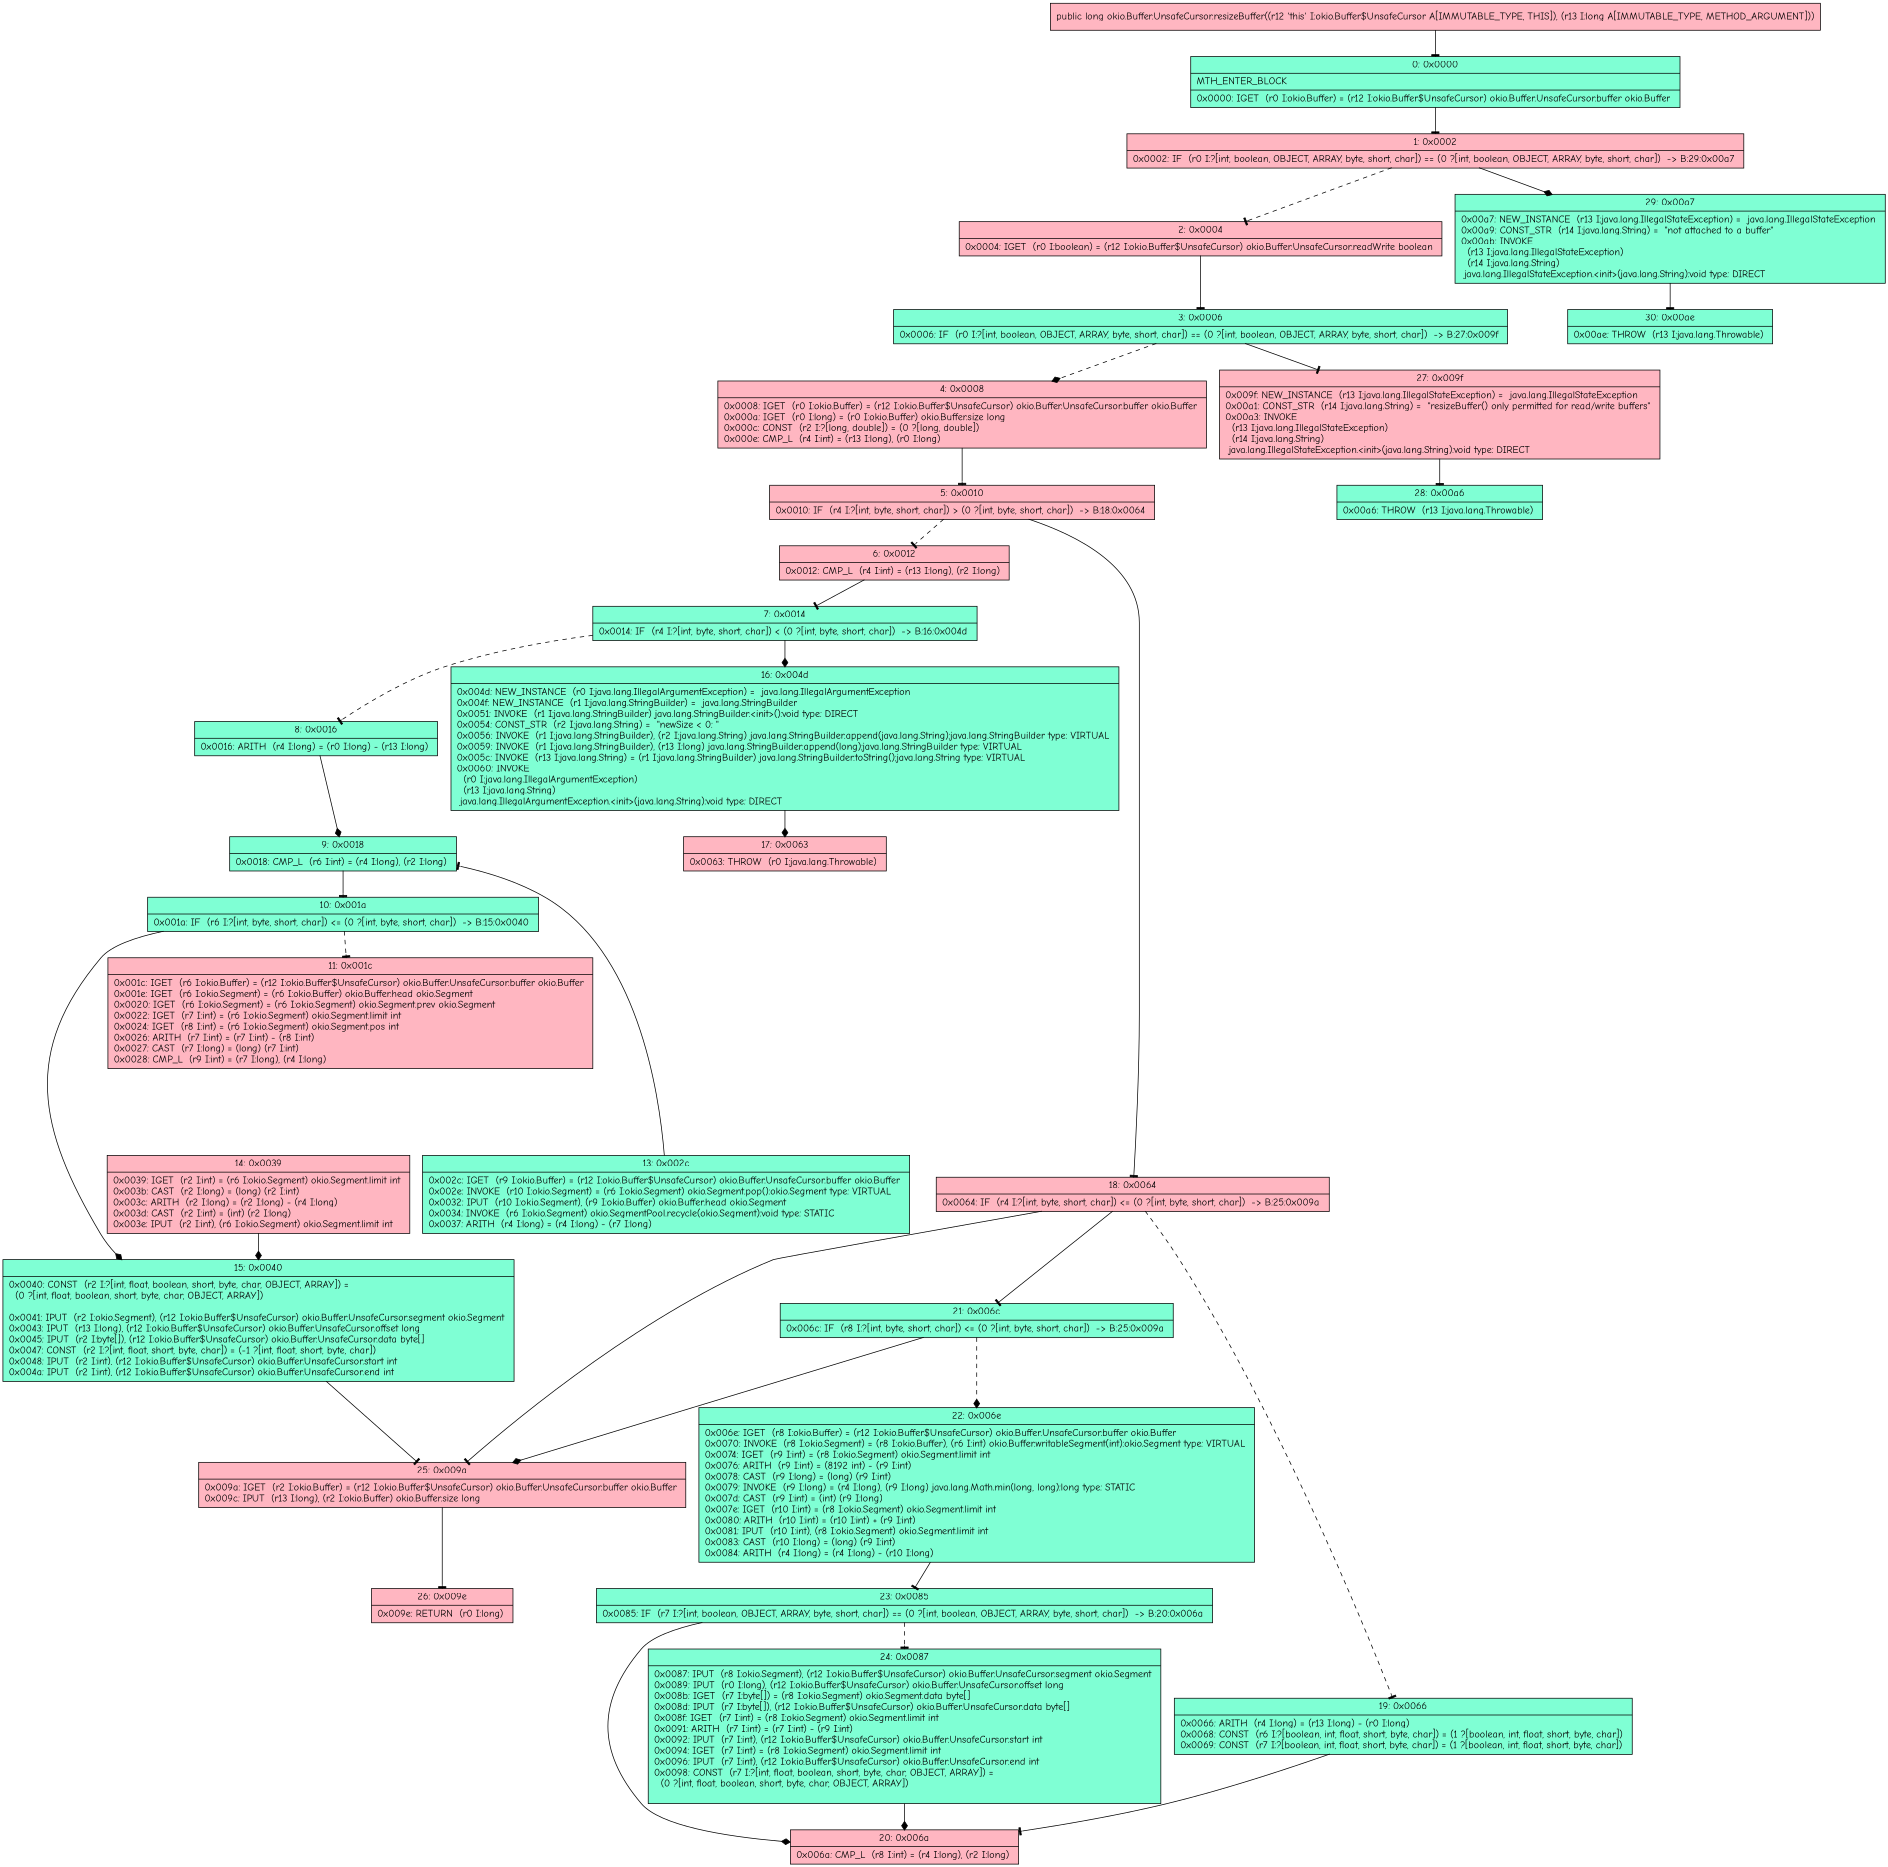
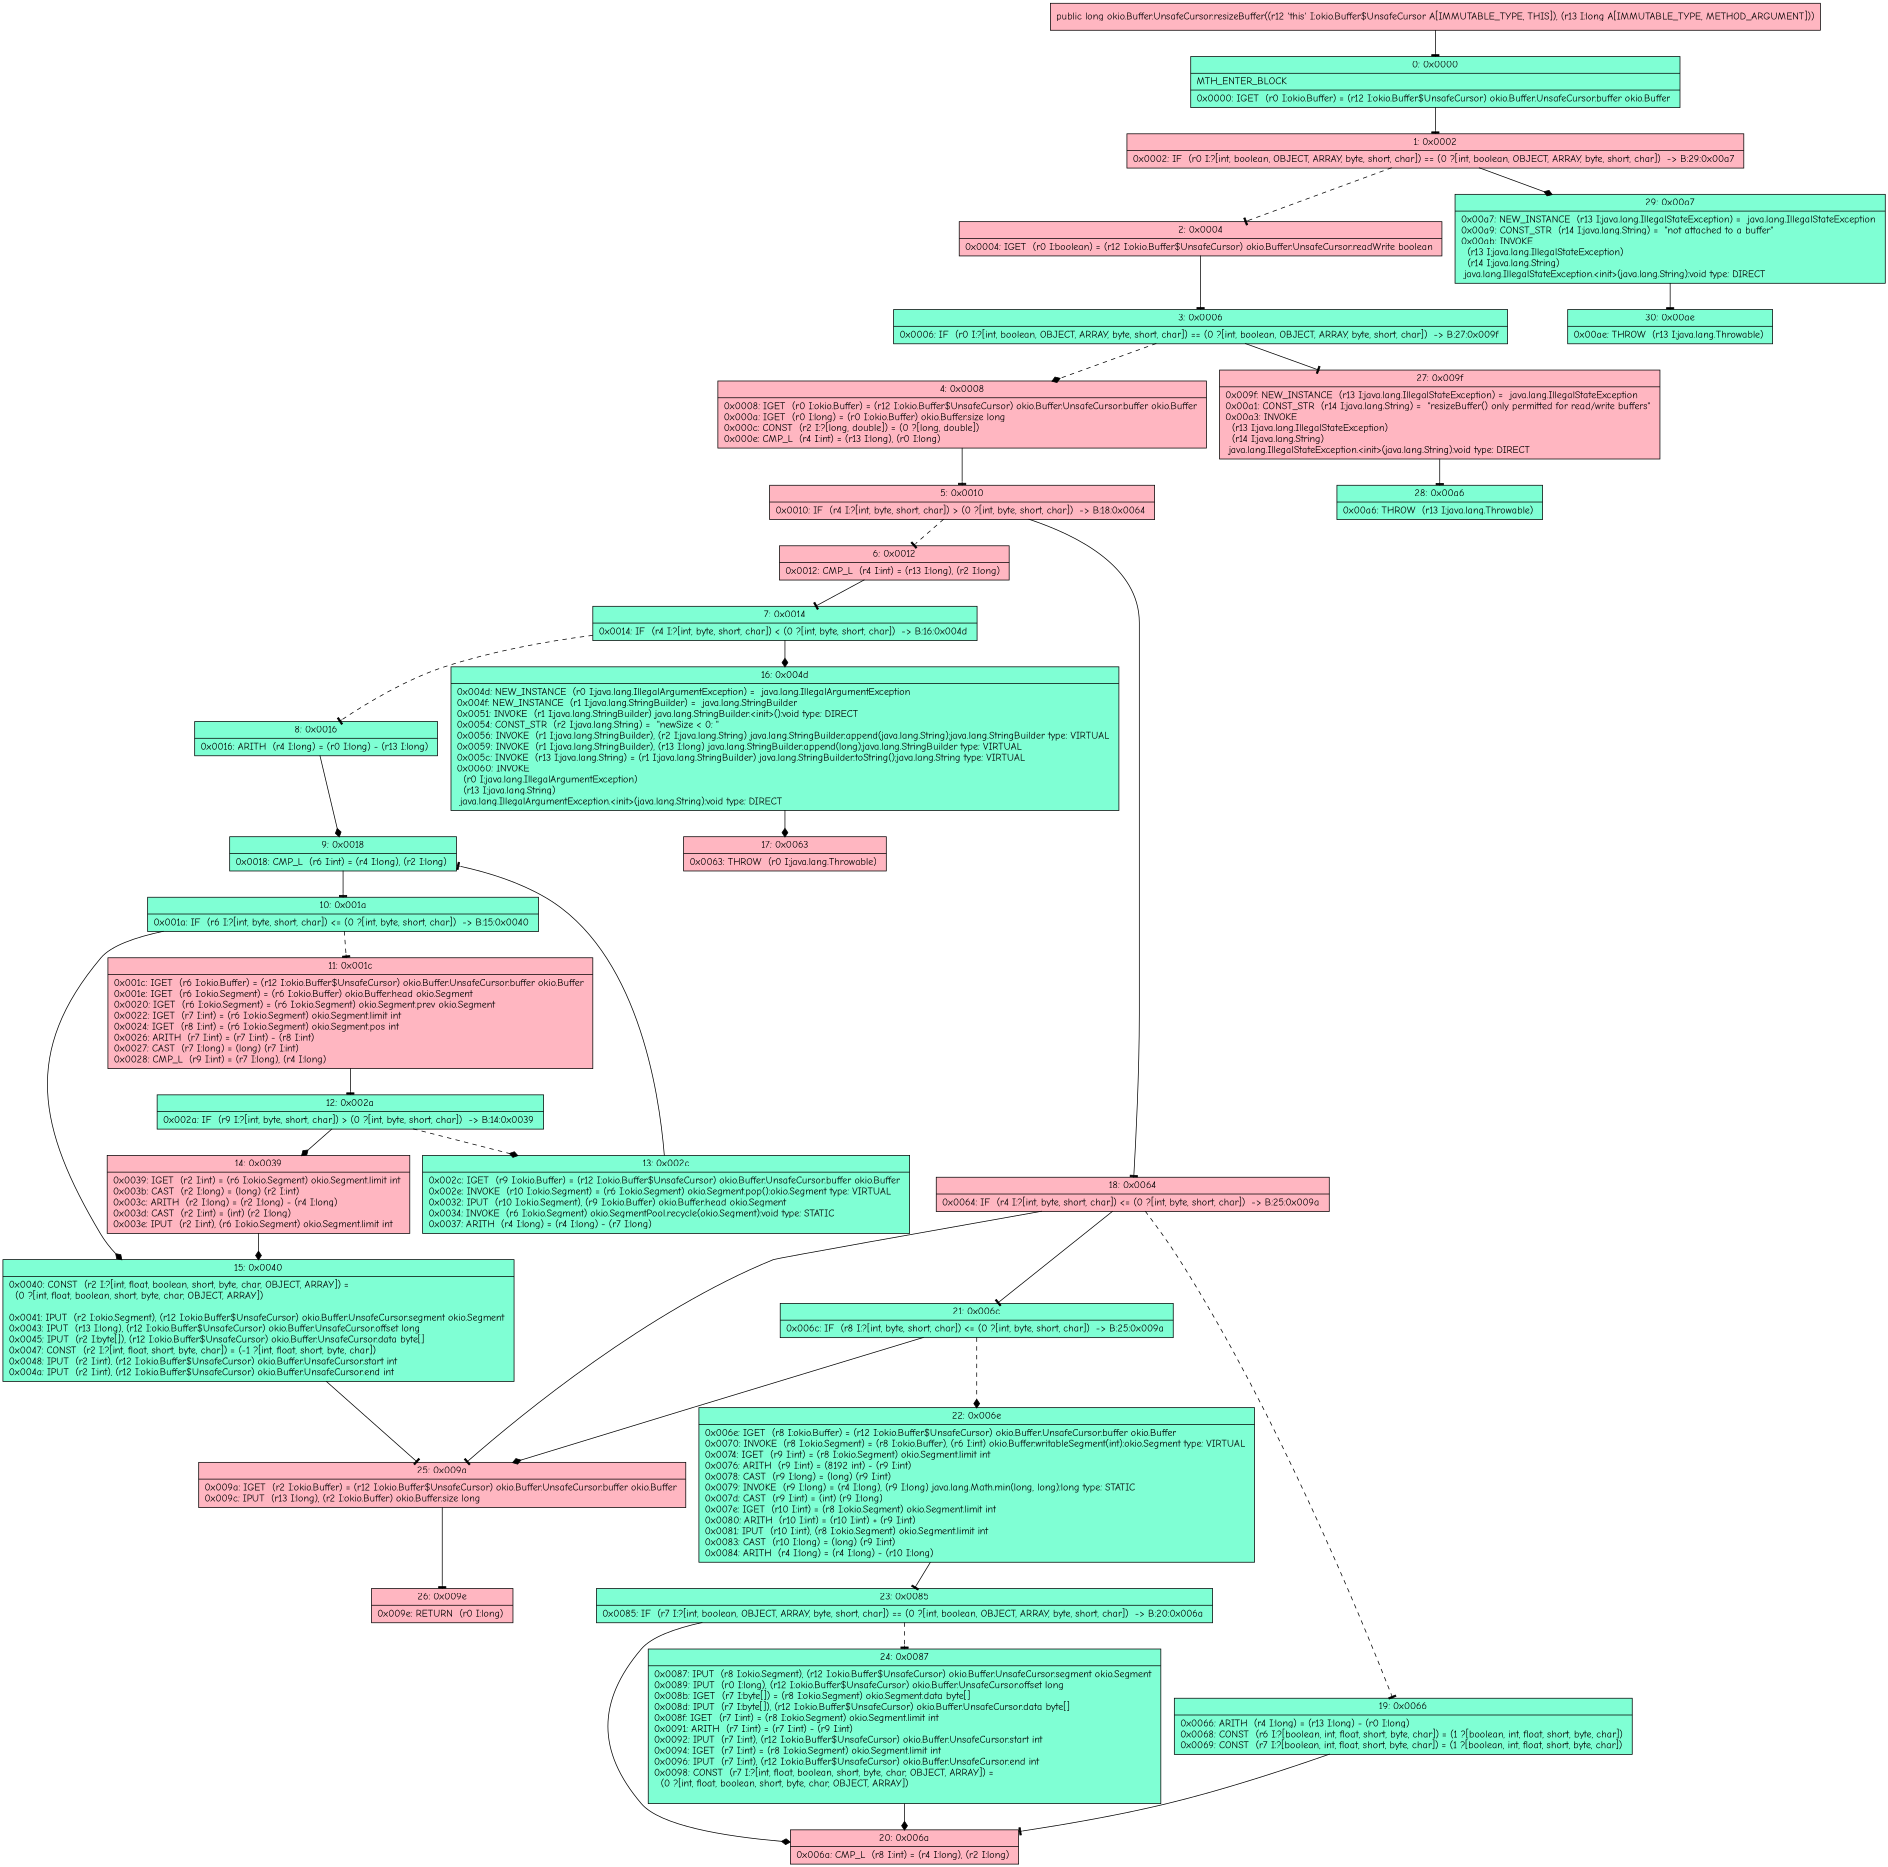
node "12: 0x002a": added
